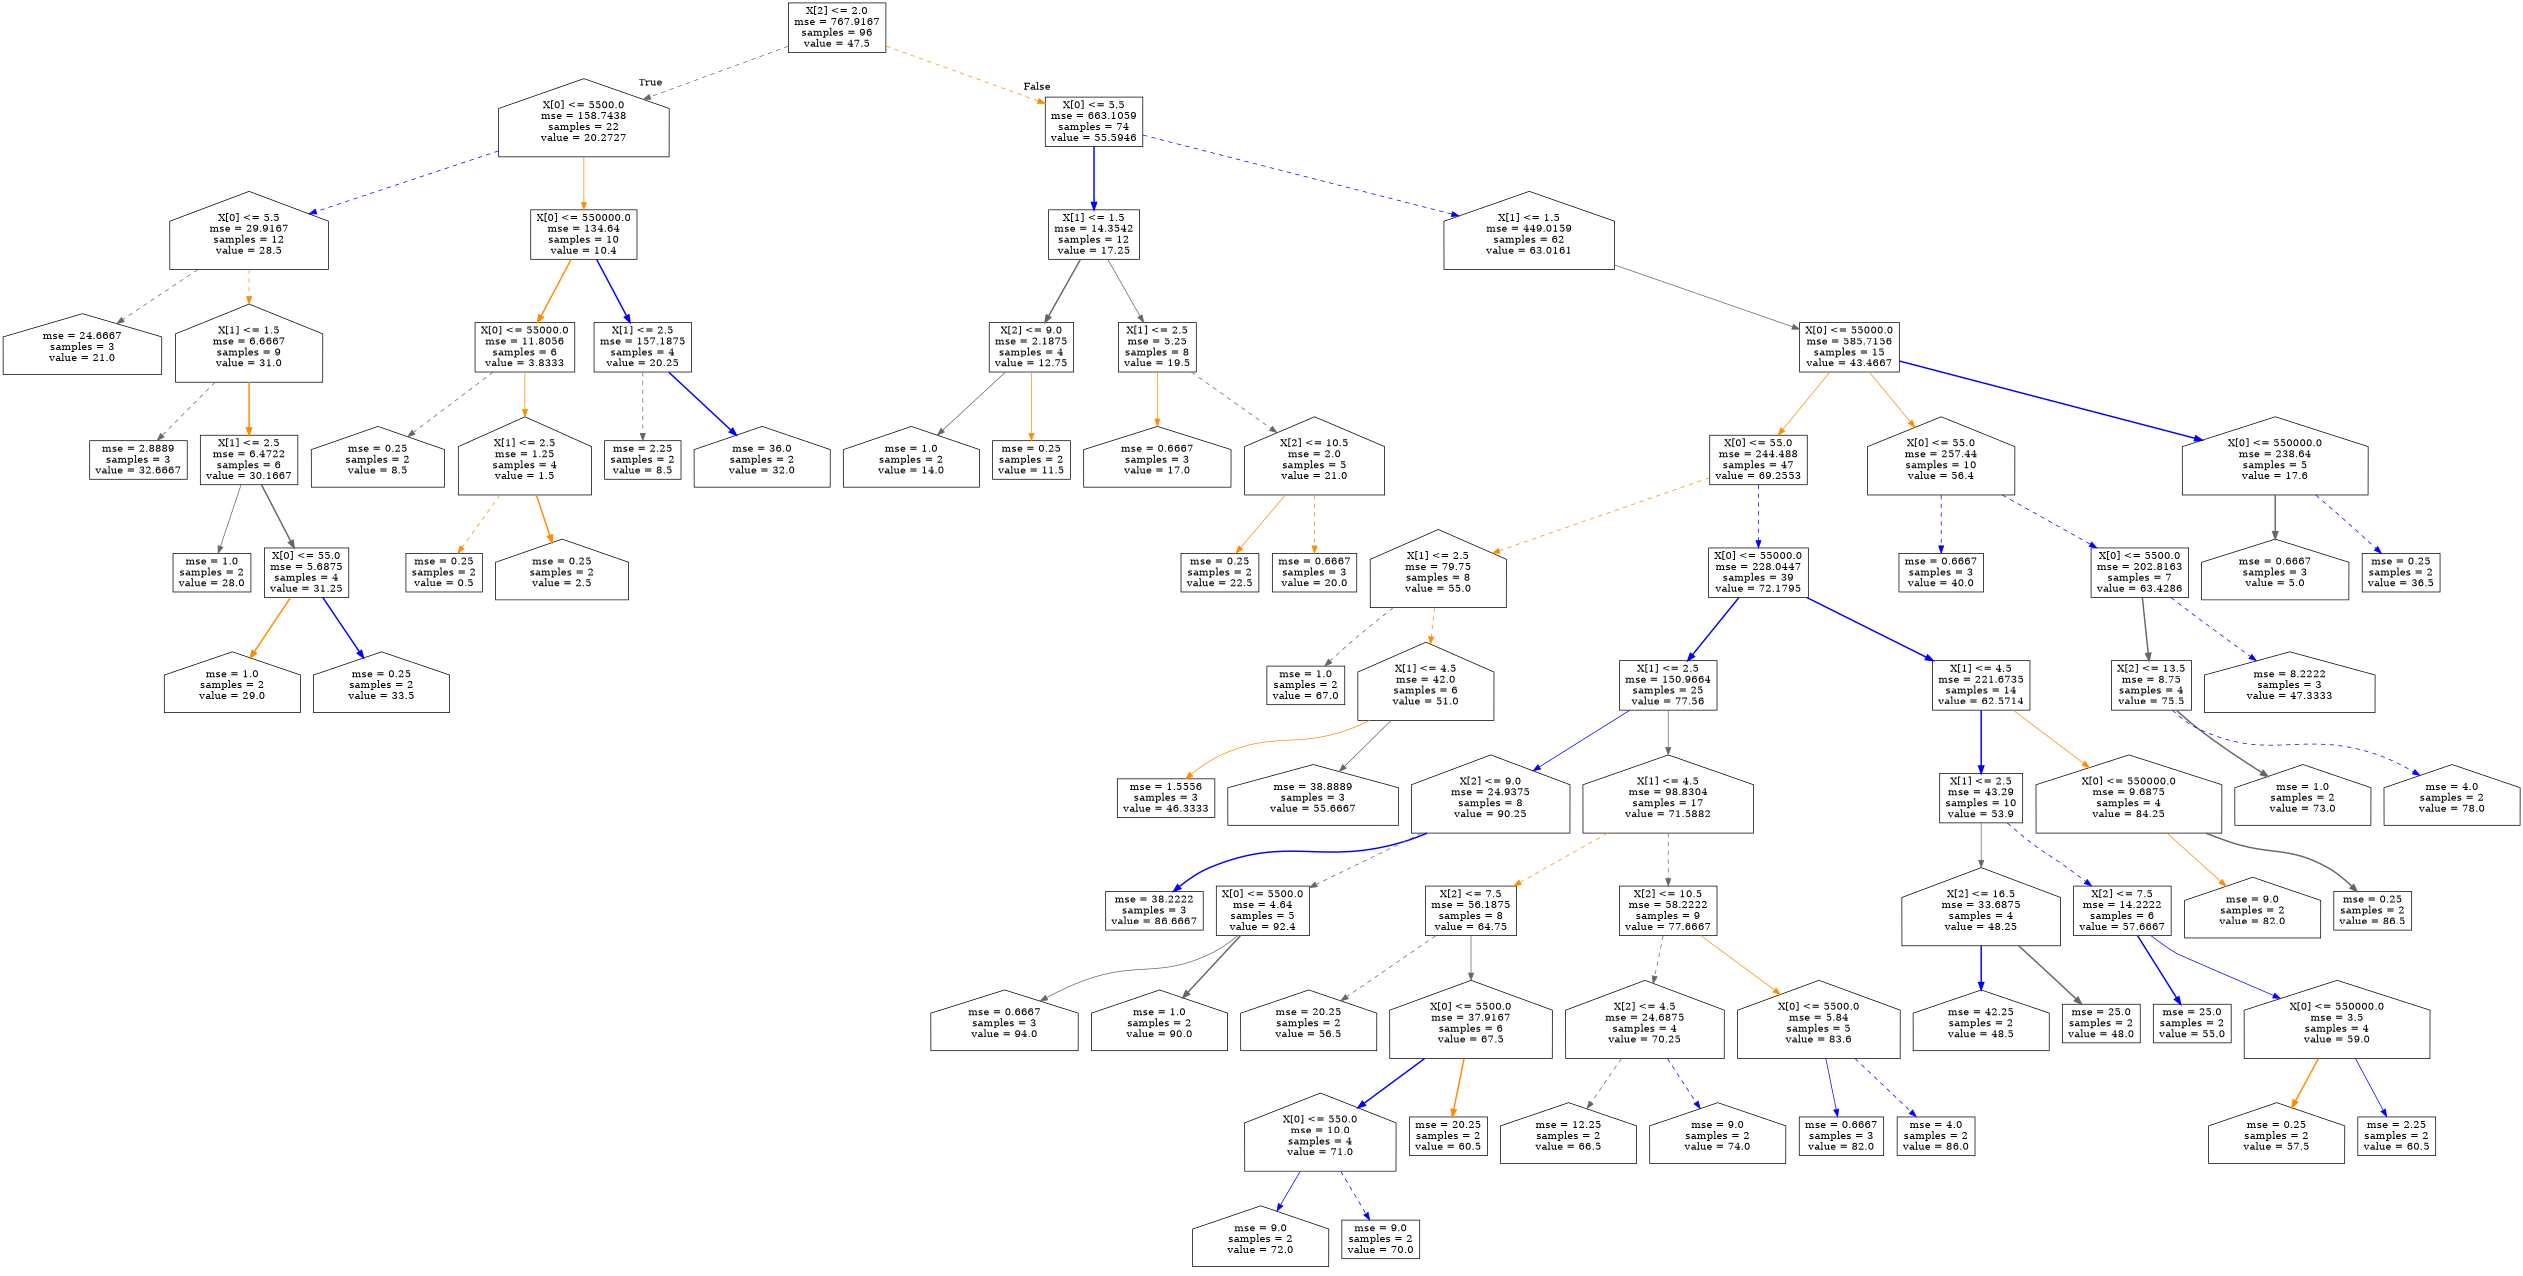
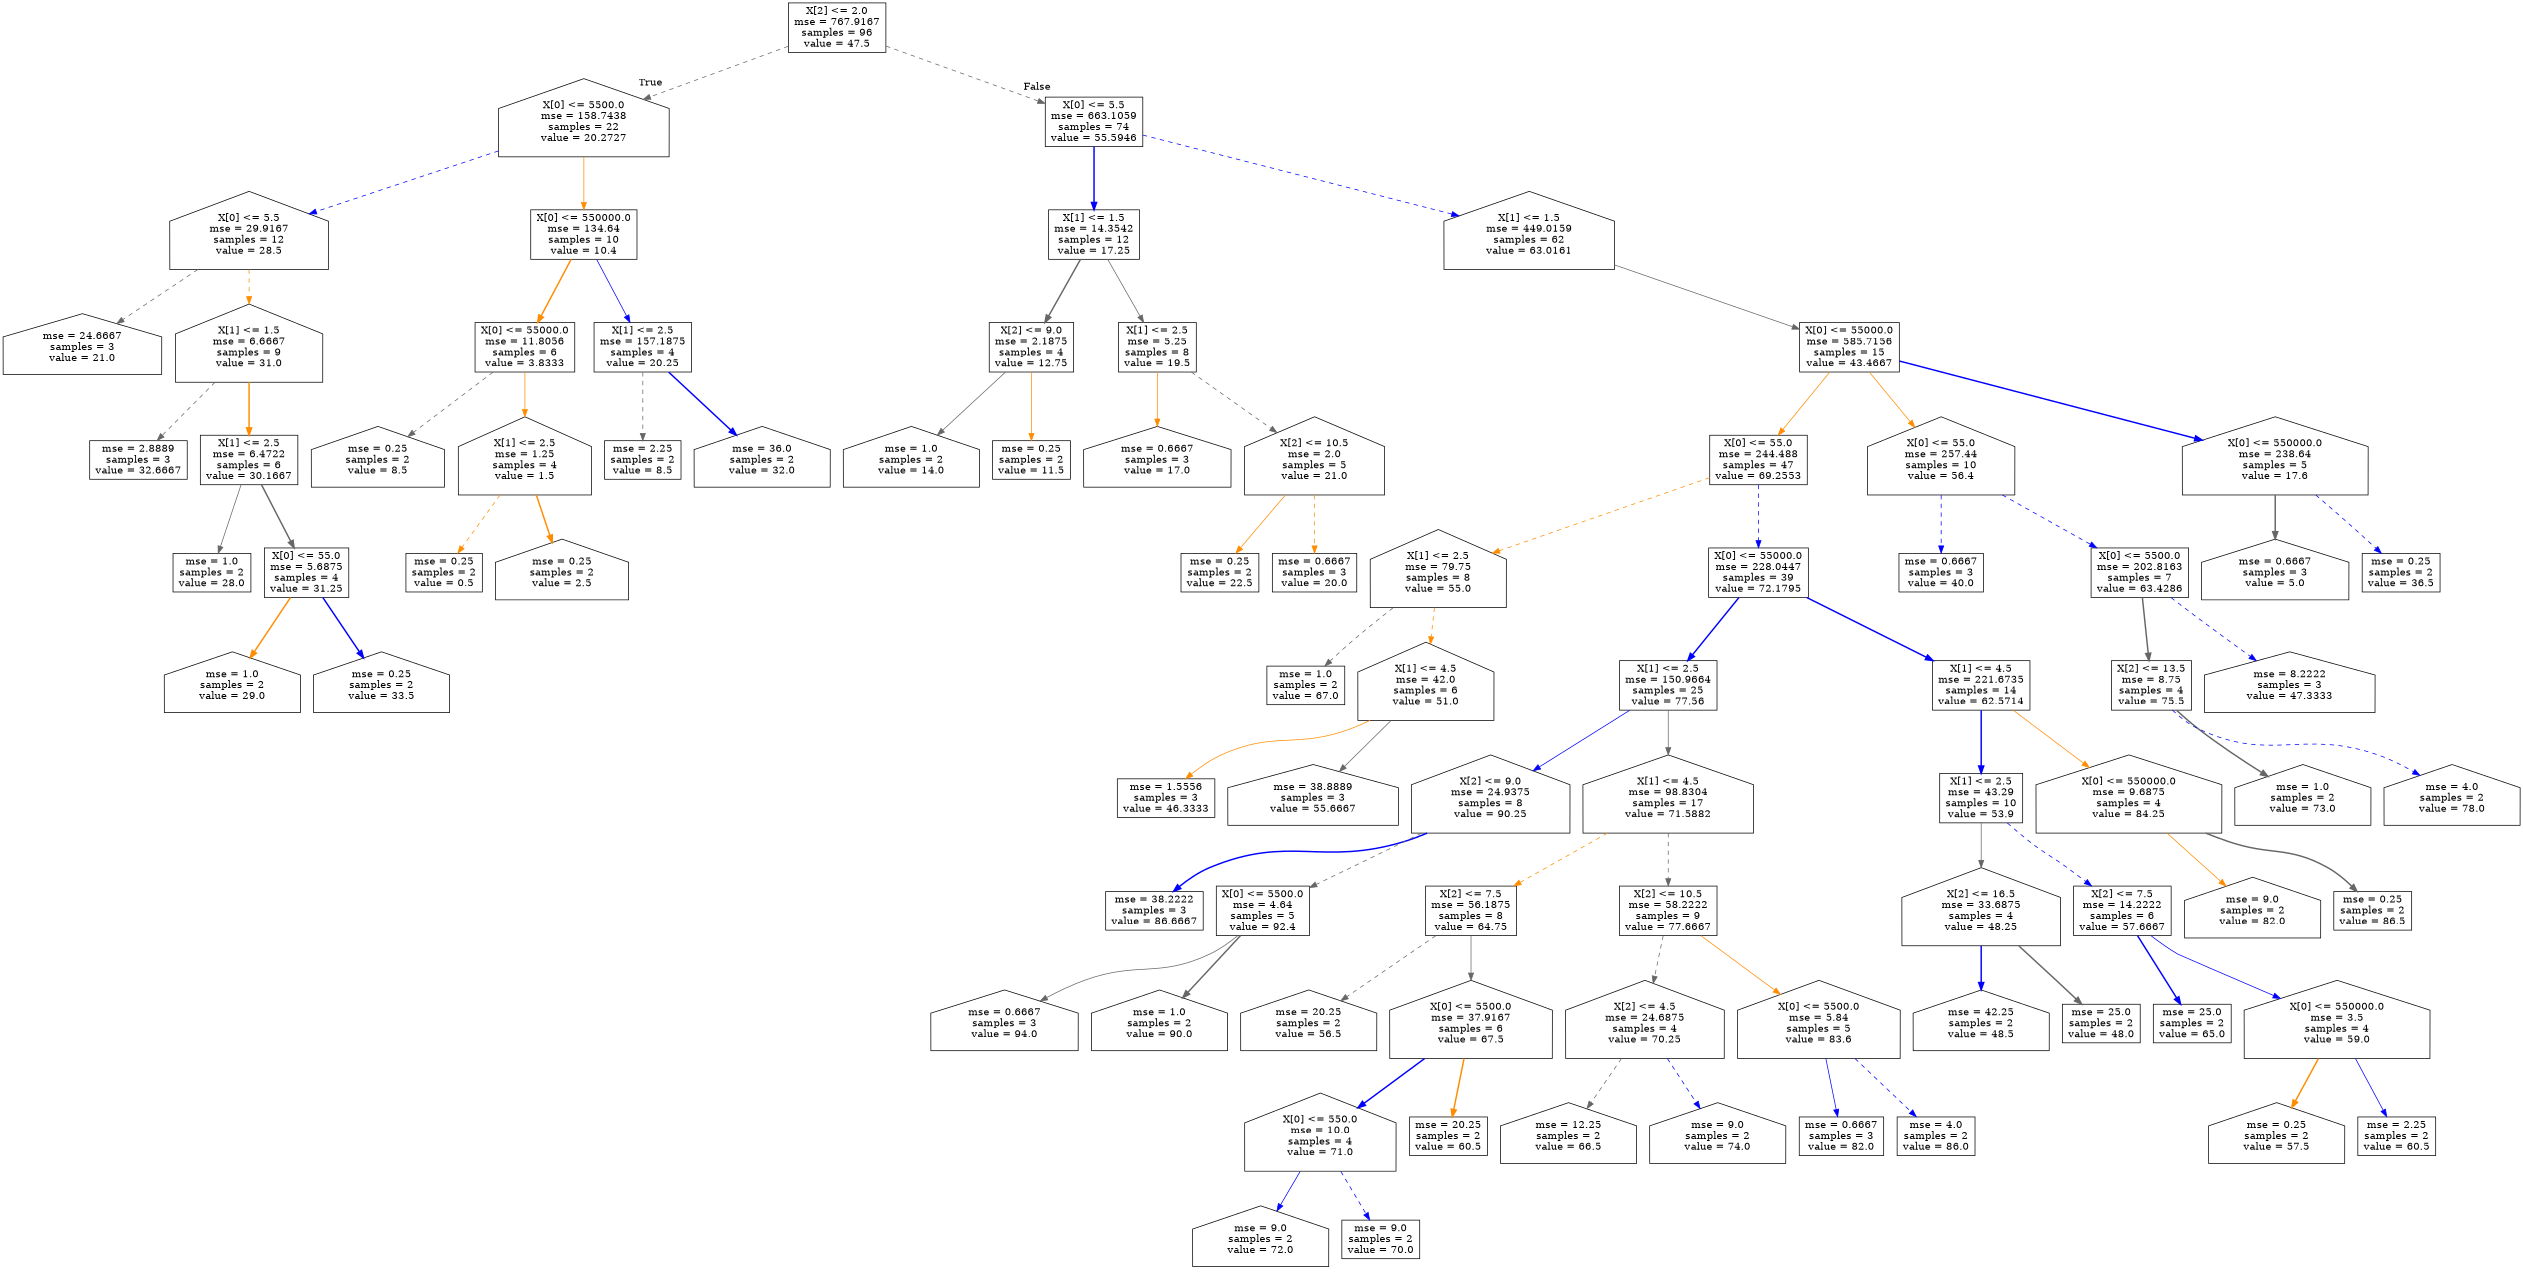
edge "X[2] <= 2.0 mse = 767.9167 samples = 96 value = 47.5" -> "X[0] <= 5.5 mse = 663.1059 samples = 74 value = 55.5946": color darkorange -> gray40
edge "X[0] <= 550000.0 mse = 134.64 samples = 10 value = 10.4" -> "X[1] <= 2.5 mse = 157.1875 samples = 4 value = 20.25": style bold -> solid
node "mse = 25.0 samples = 2 value = 55.0": label "mse = 25.0 samples = 2 value = 55.0" -> "mse = 25.0 samples = 2 value = 65.0"
